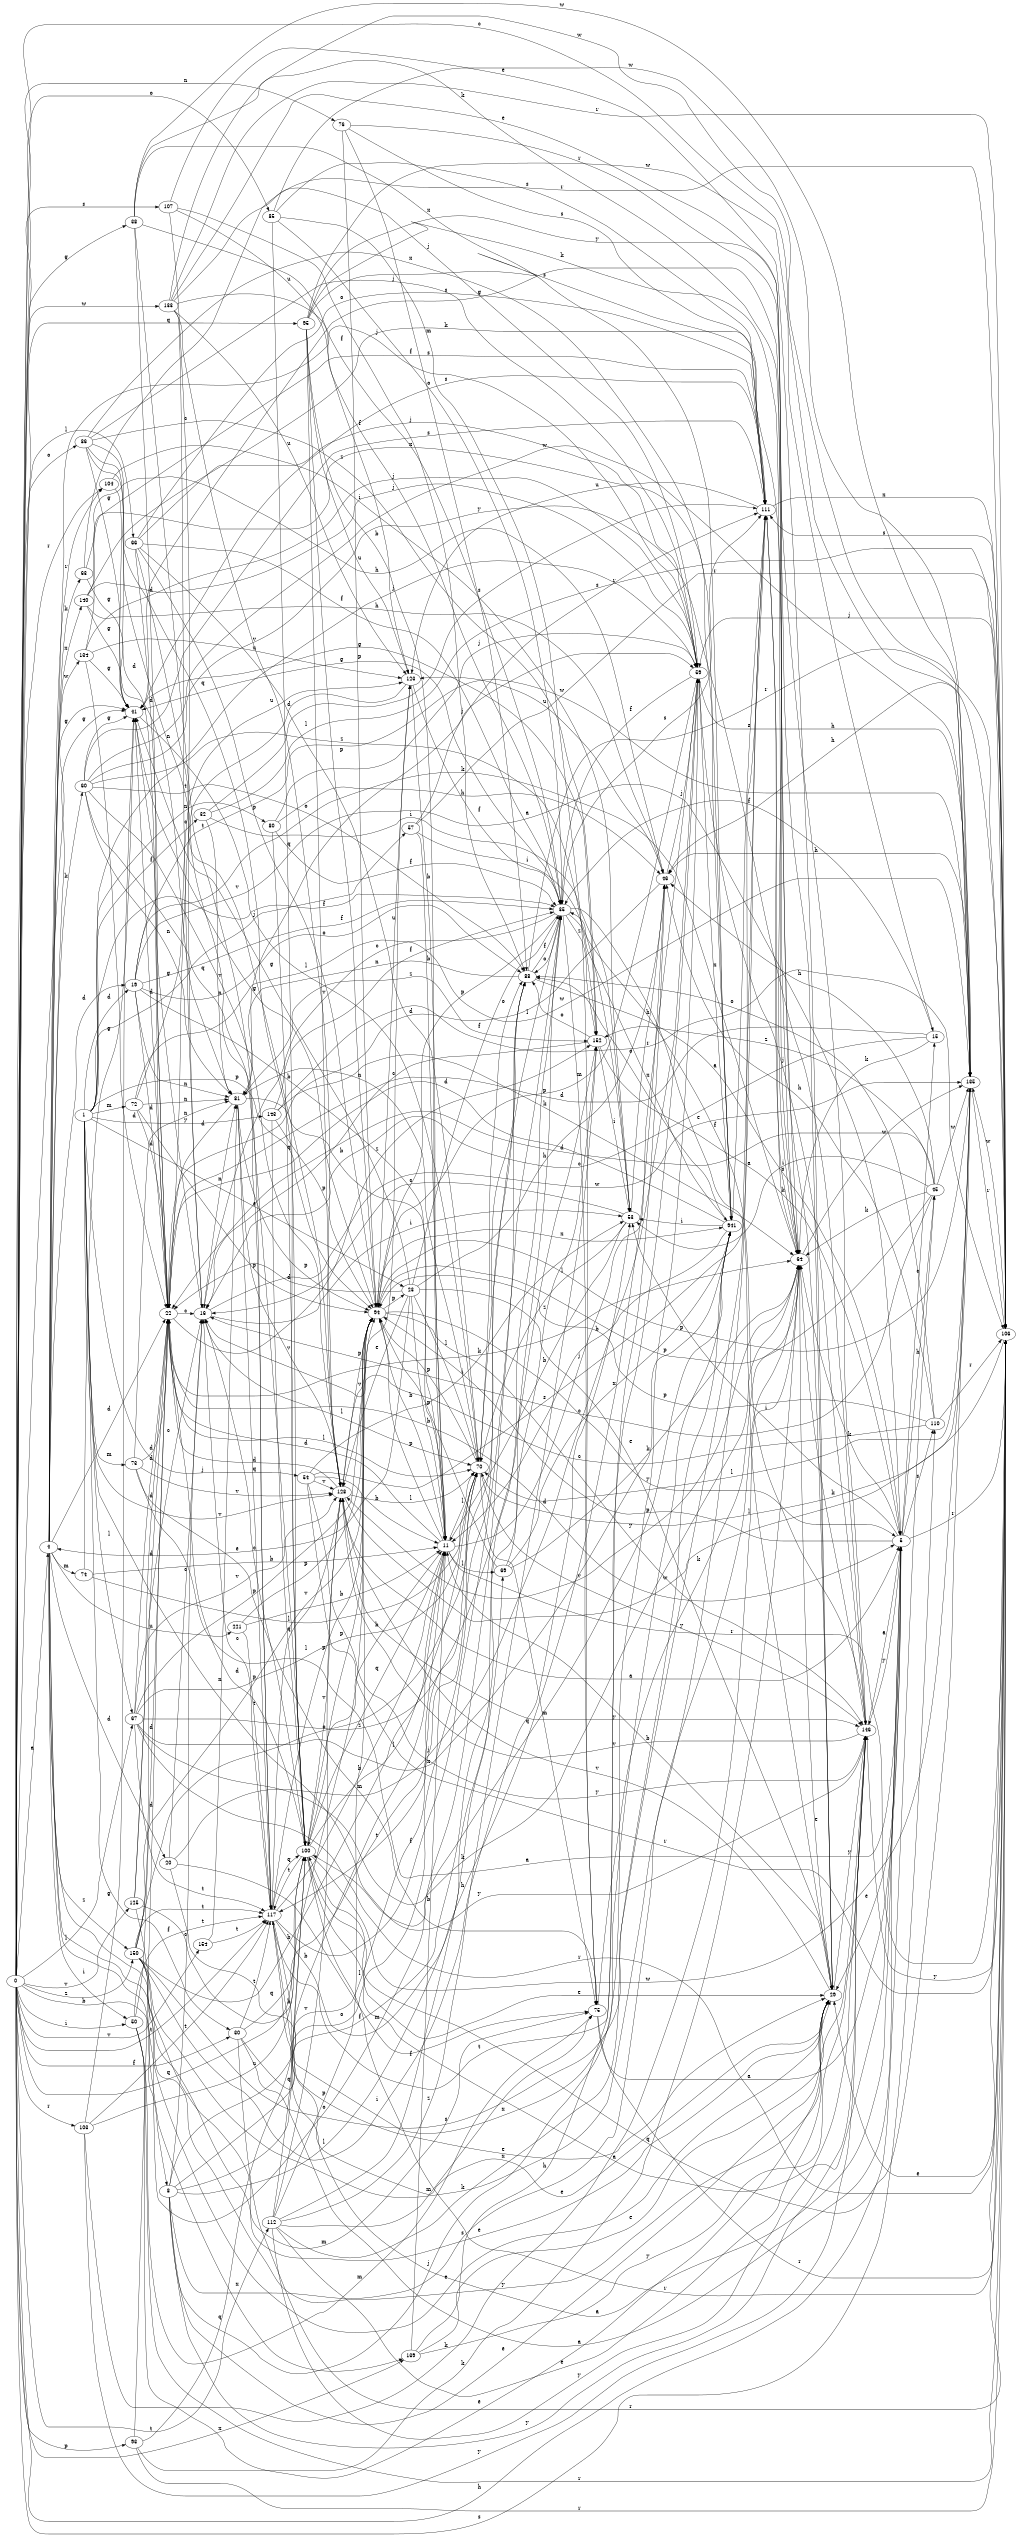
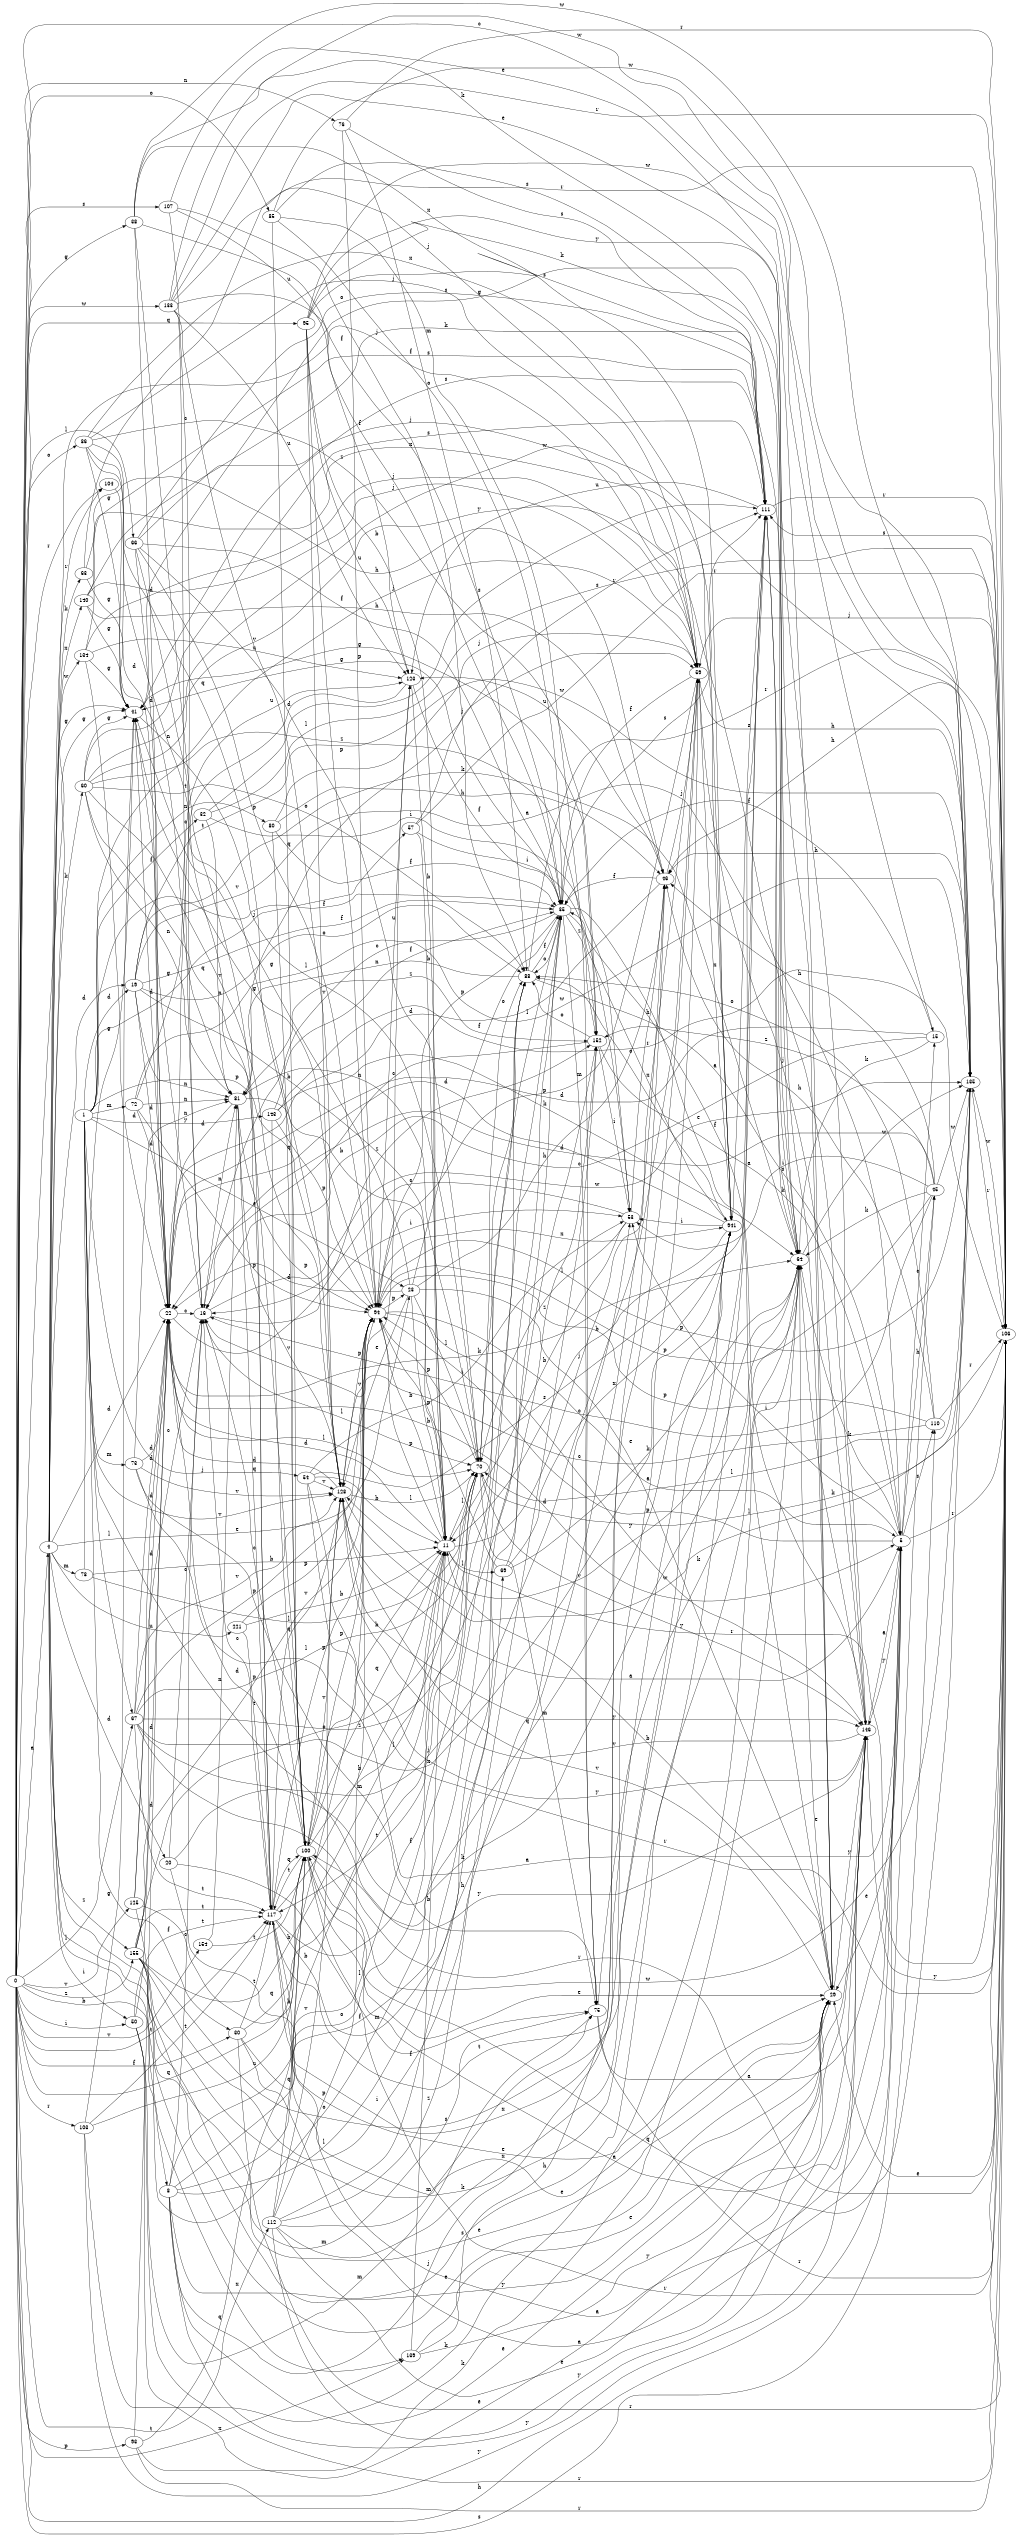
edge "76" -> "64": now "76" -> "106"
edge "111" -> "106": label "x" -> "r"
edge "104" -> "53": removed, label "i"
edge "46" -> "35": added, label "f"
edge "94" -> "5": label "y" -> "a"
edge "23" -> "4": reversed
node "74": label "74" -> "78"
edge "154" -> "117": now "154" -> "100"
node "150": label "150" -> "155"
